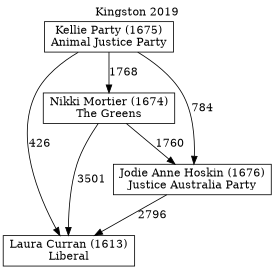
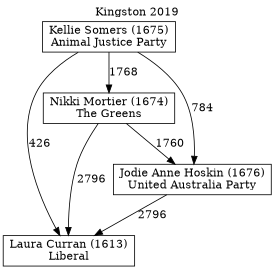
node "Kellie Party (1675) Animal Justice Party": label "Kellie Party (1675) Animal Justice Party" -> "Kellie Somers (1675) Animal Justice Party"
edge "Nikki Mortier (1674) The Greens" -> "Laura Curran (1613) Liberal": label "3501" -> "2796"
node "Jodie Anne Hoskin (1676) Justice Australia Party": label "Jodie Anne Hoskin (1676) Justice Australia Party" -> "Jodie Anne Hoskin (1676) United Australia Party"
